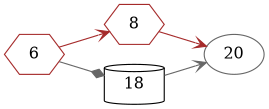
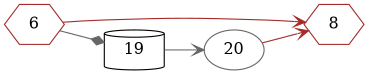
edge "8" -> "20": reversed
node "18": label "18" -> "19"
